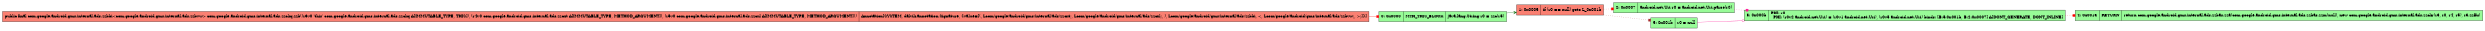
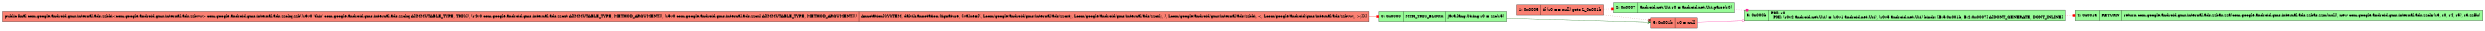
edge "0: 0x0000" -> "1: 0x0005": now "0: 0x0000" -> "5: 0x001b"
node "5: 0x001b": fillcolor palegreen -> salmon
